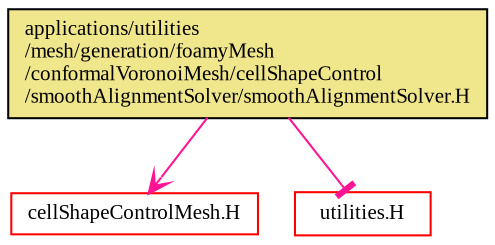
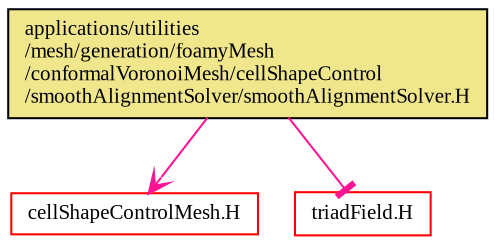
node "utilities.H": label "utilities.H" -> "triadField.H"
